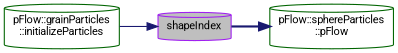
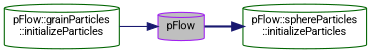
node "shapeIndex": label "shapeIndex" -> "pFlow"
node "pFlow::sphereParticles ::pFlow": label "pFlow::sphereParticles ::pFlow" -> "pFlow::sphereParticles ::initializeParticles"
